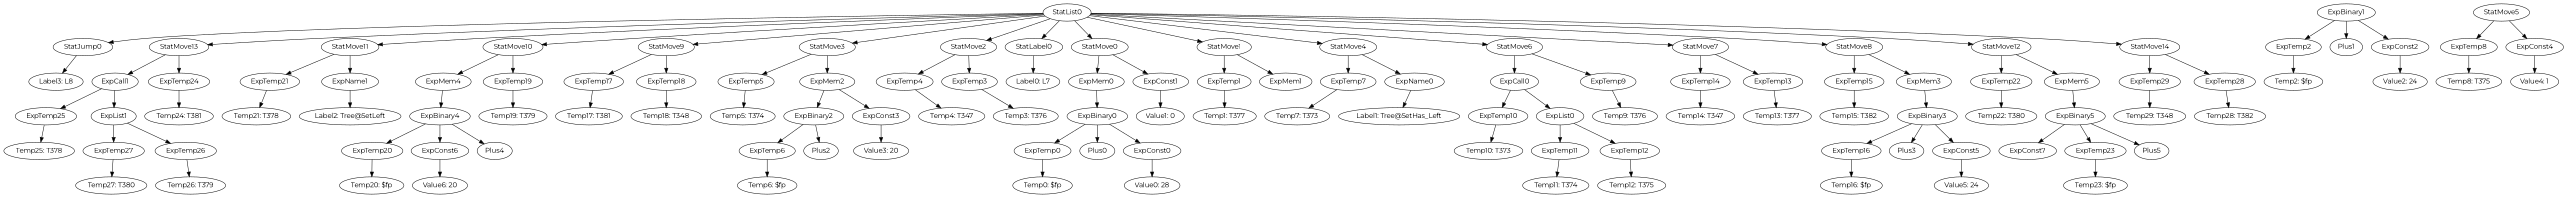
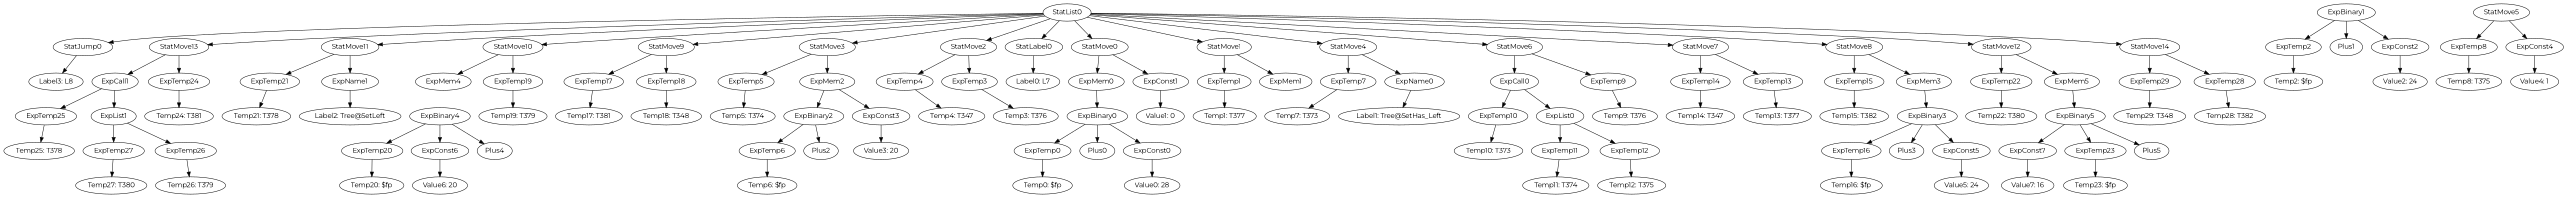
edge "ExpMem4" -> "ExpBinary4": removed
node "Value7: 16": added
